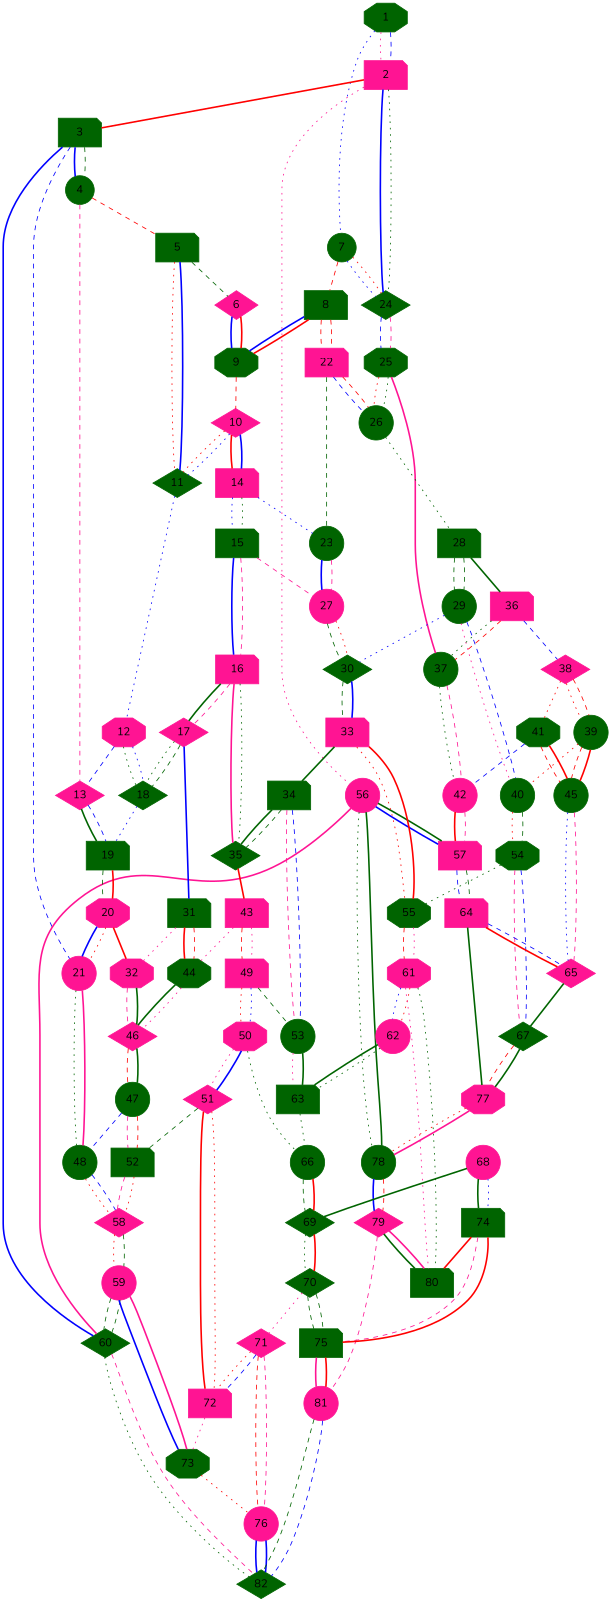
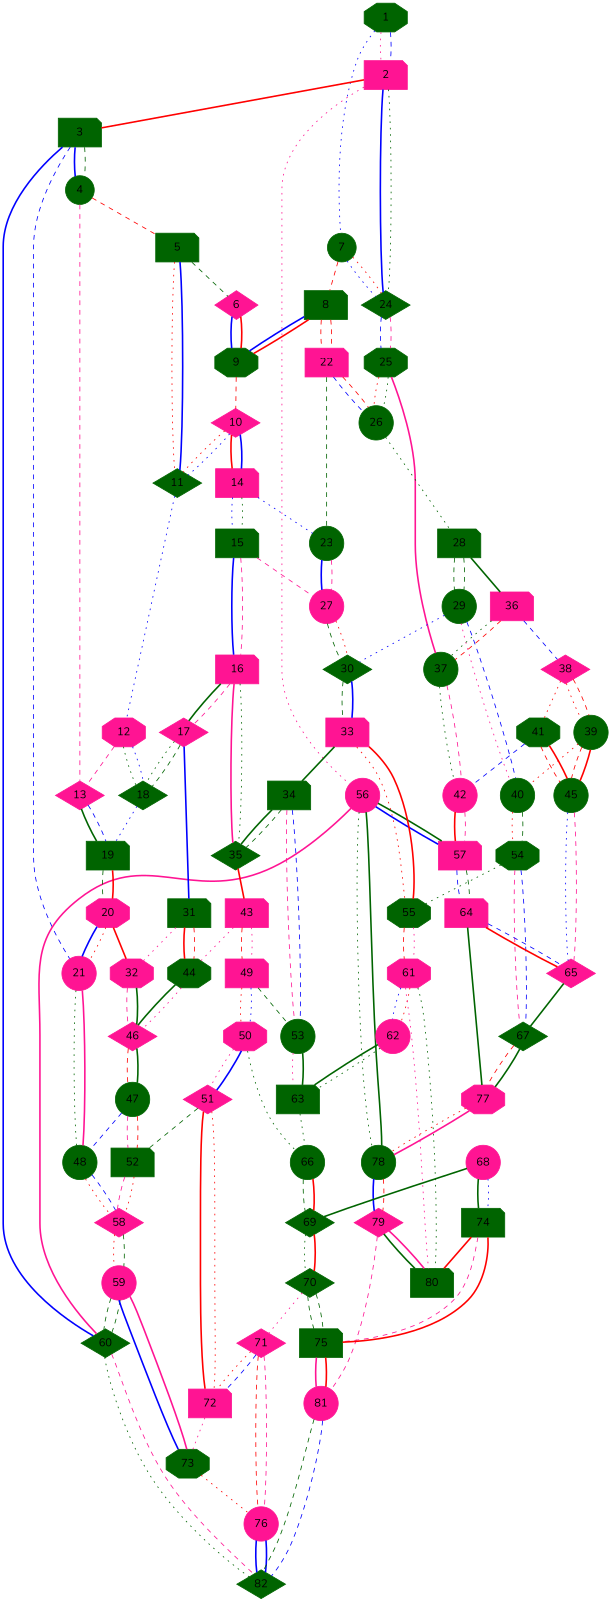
edge "12" -- "13": color blue -> deeppink
